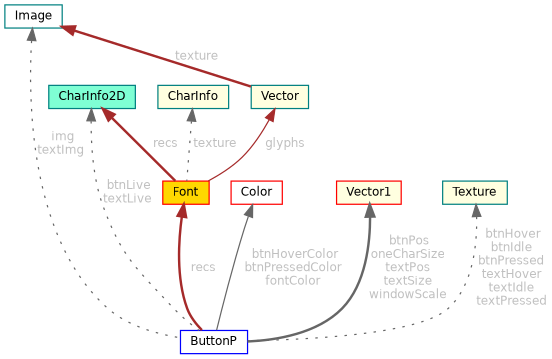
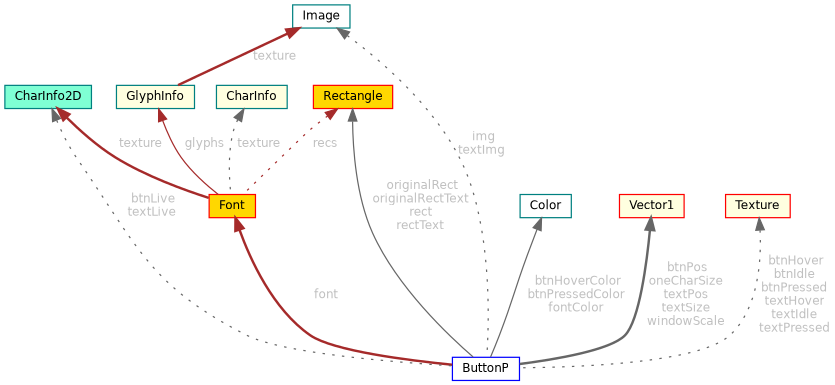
node "Vector": label "Vector" -> "GlyphInfo"
node "Rectangle": added
edge "Font" -> "CharInfo2D": label " recs" -> " texture"
node "Color": color red -> teal
node "Texture": color teal -> red
edge "ButtonP" -> "Font": label " recs" -> " font"
